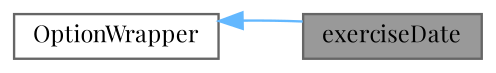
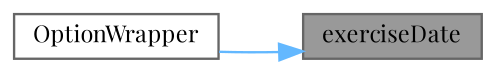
edge "exerciseDate" -> "OptionWrapper": reversed
